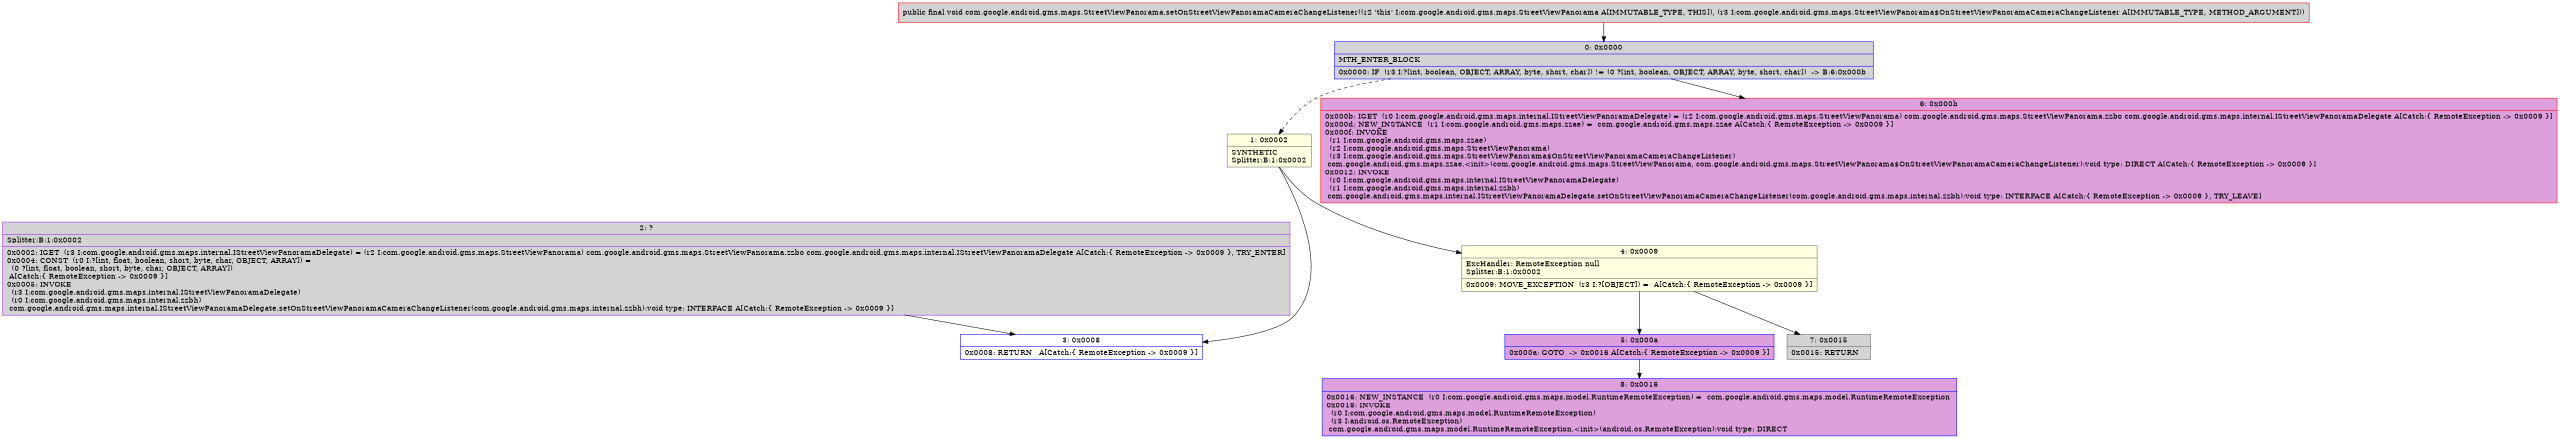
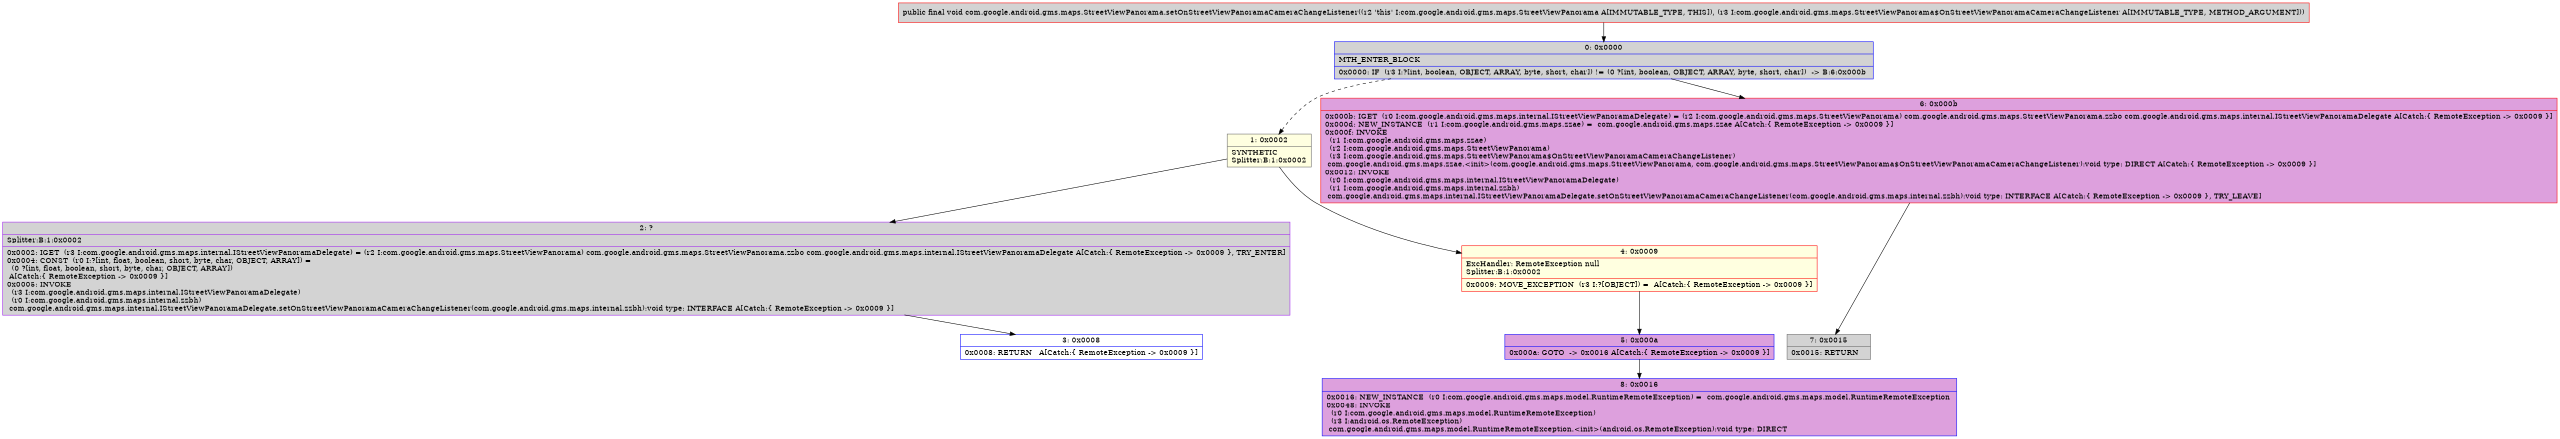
node "4: 0x0009": color gray40 -> red
edge "1: 0x0002" -> "3: 0x0008": now "1: 0x0002" -> "2: ?"
edge "4: 0x0009" -> "7: 0x0015": now "6: 0x000b" -> "7: 0x0015"
node "8: 0x0016": text "0x0018: INVOKE" -> "0x0048: INVOKE"
